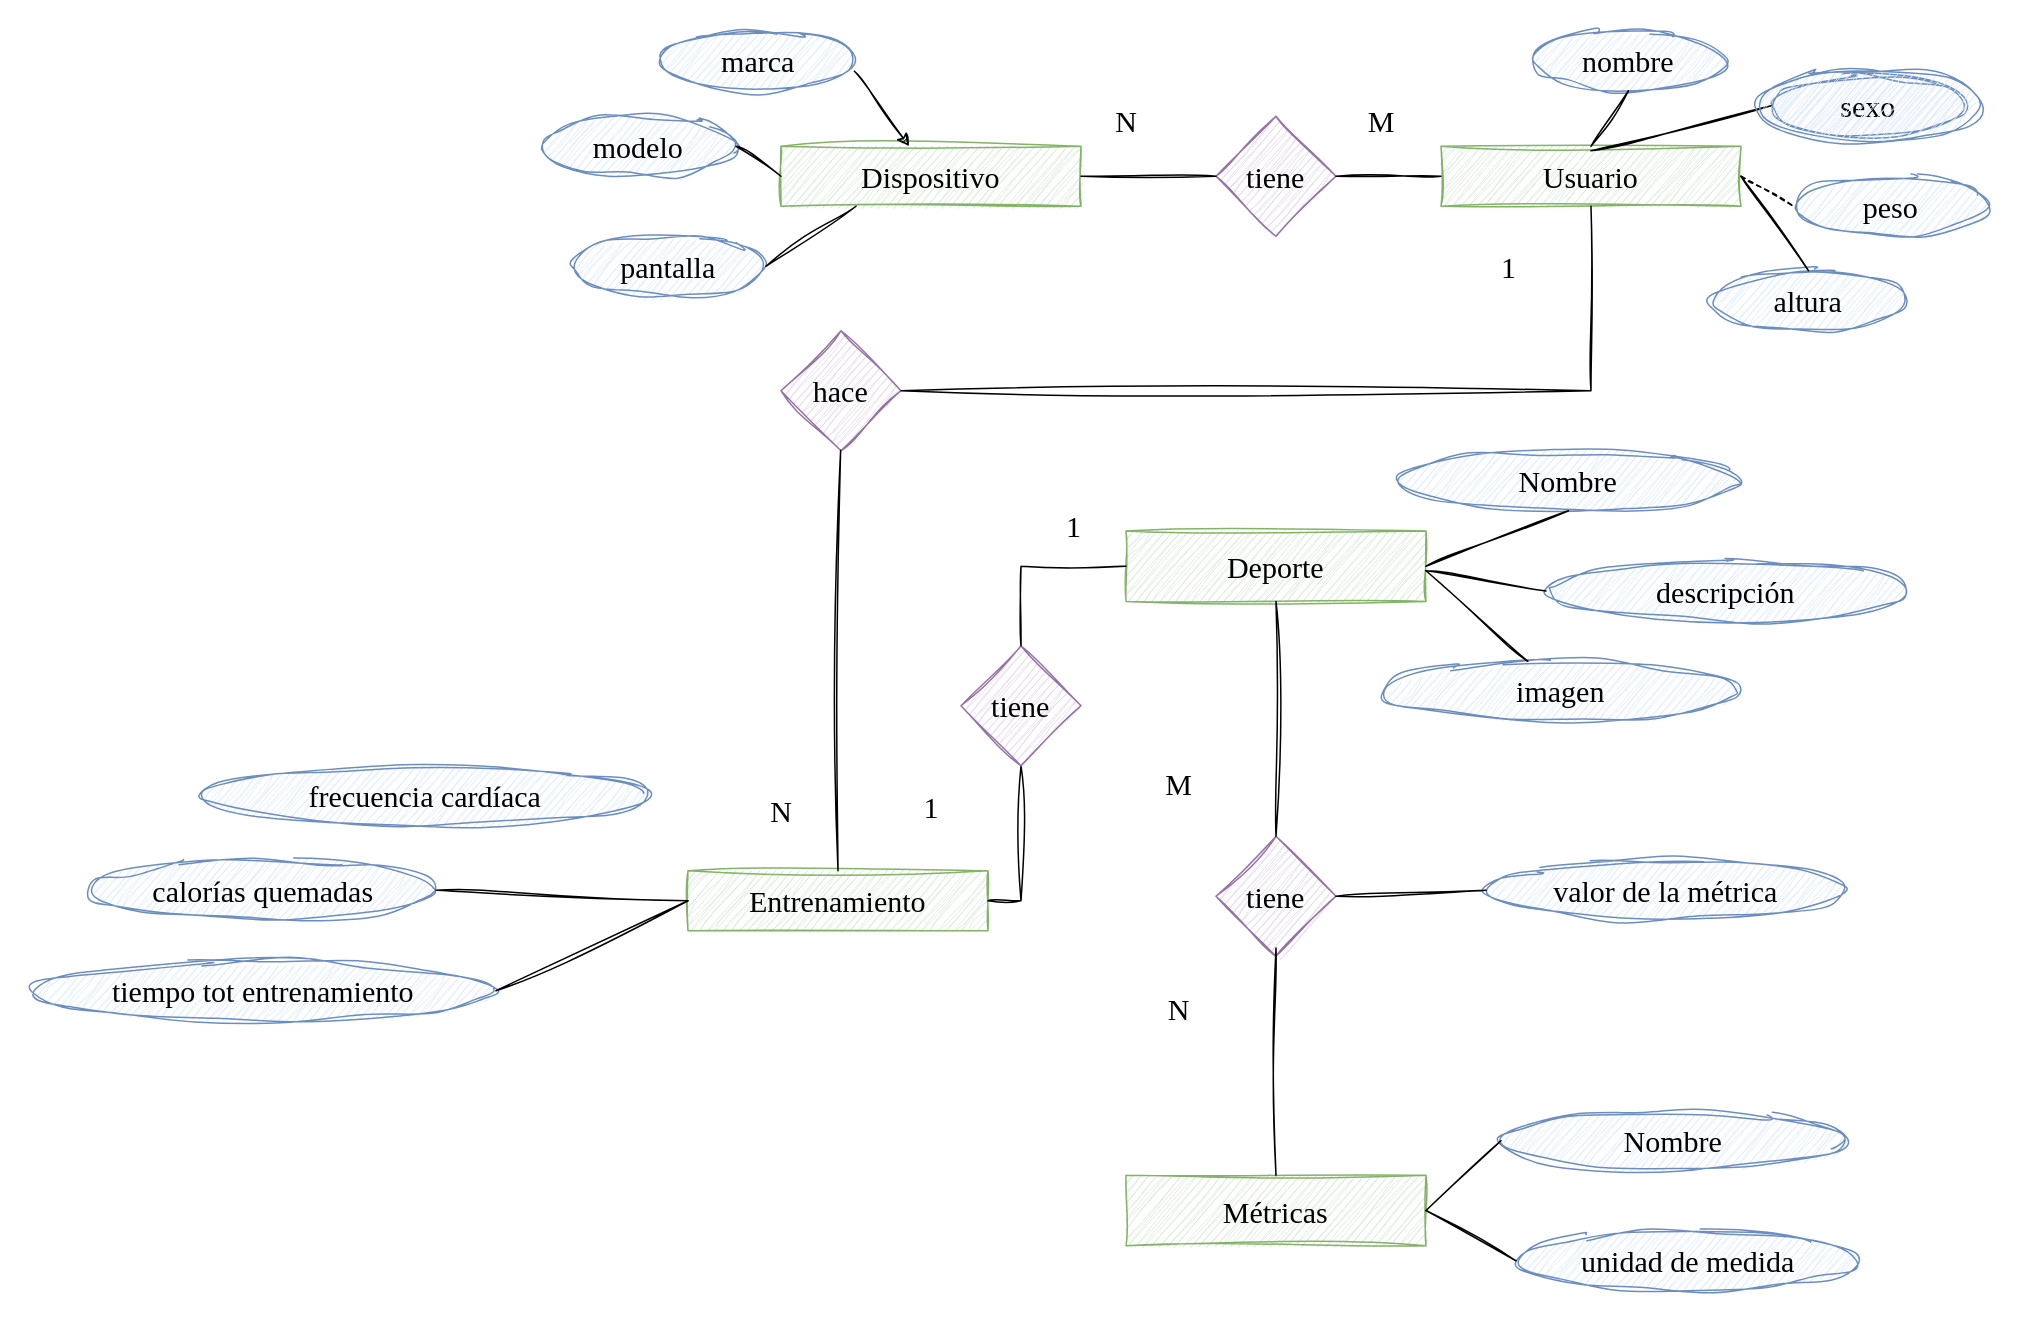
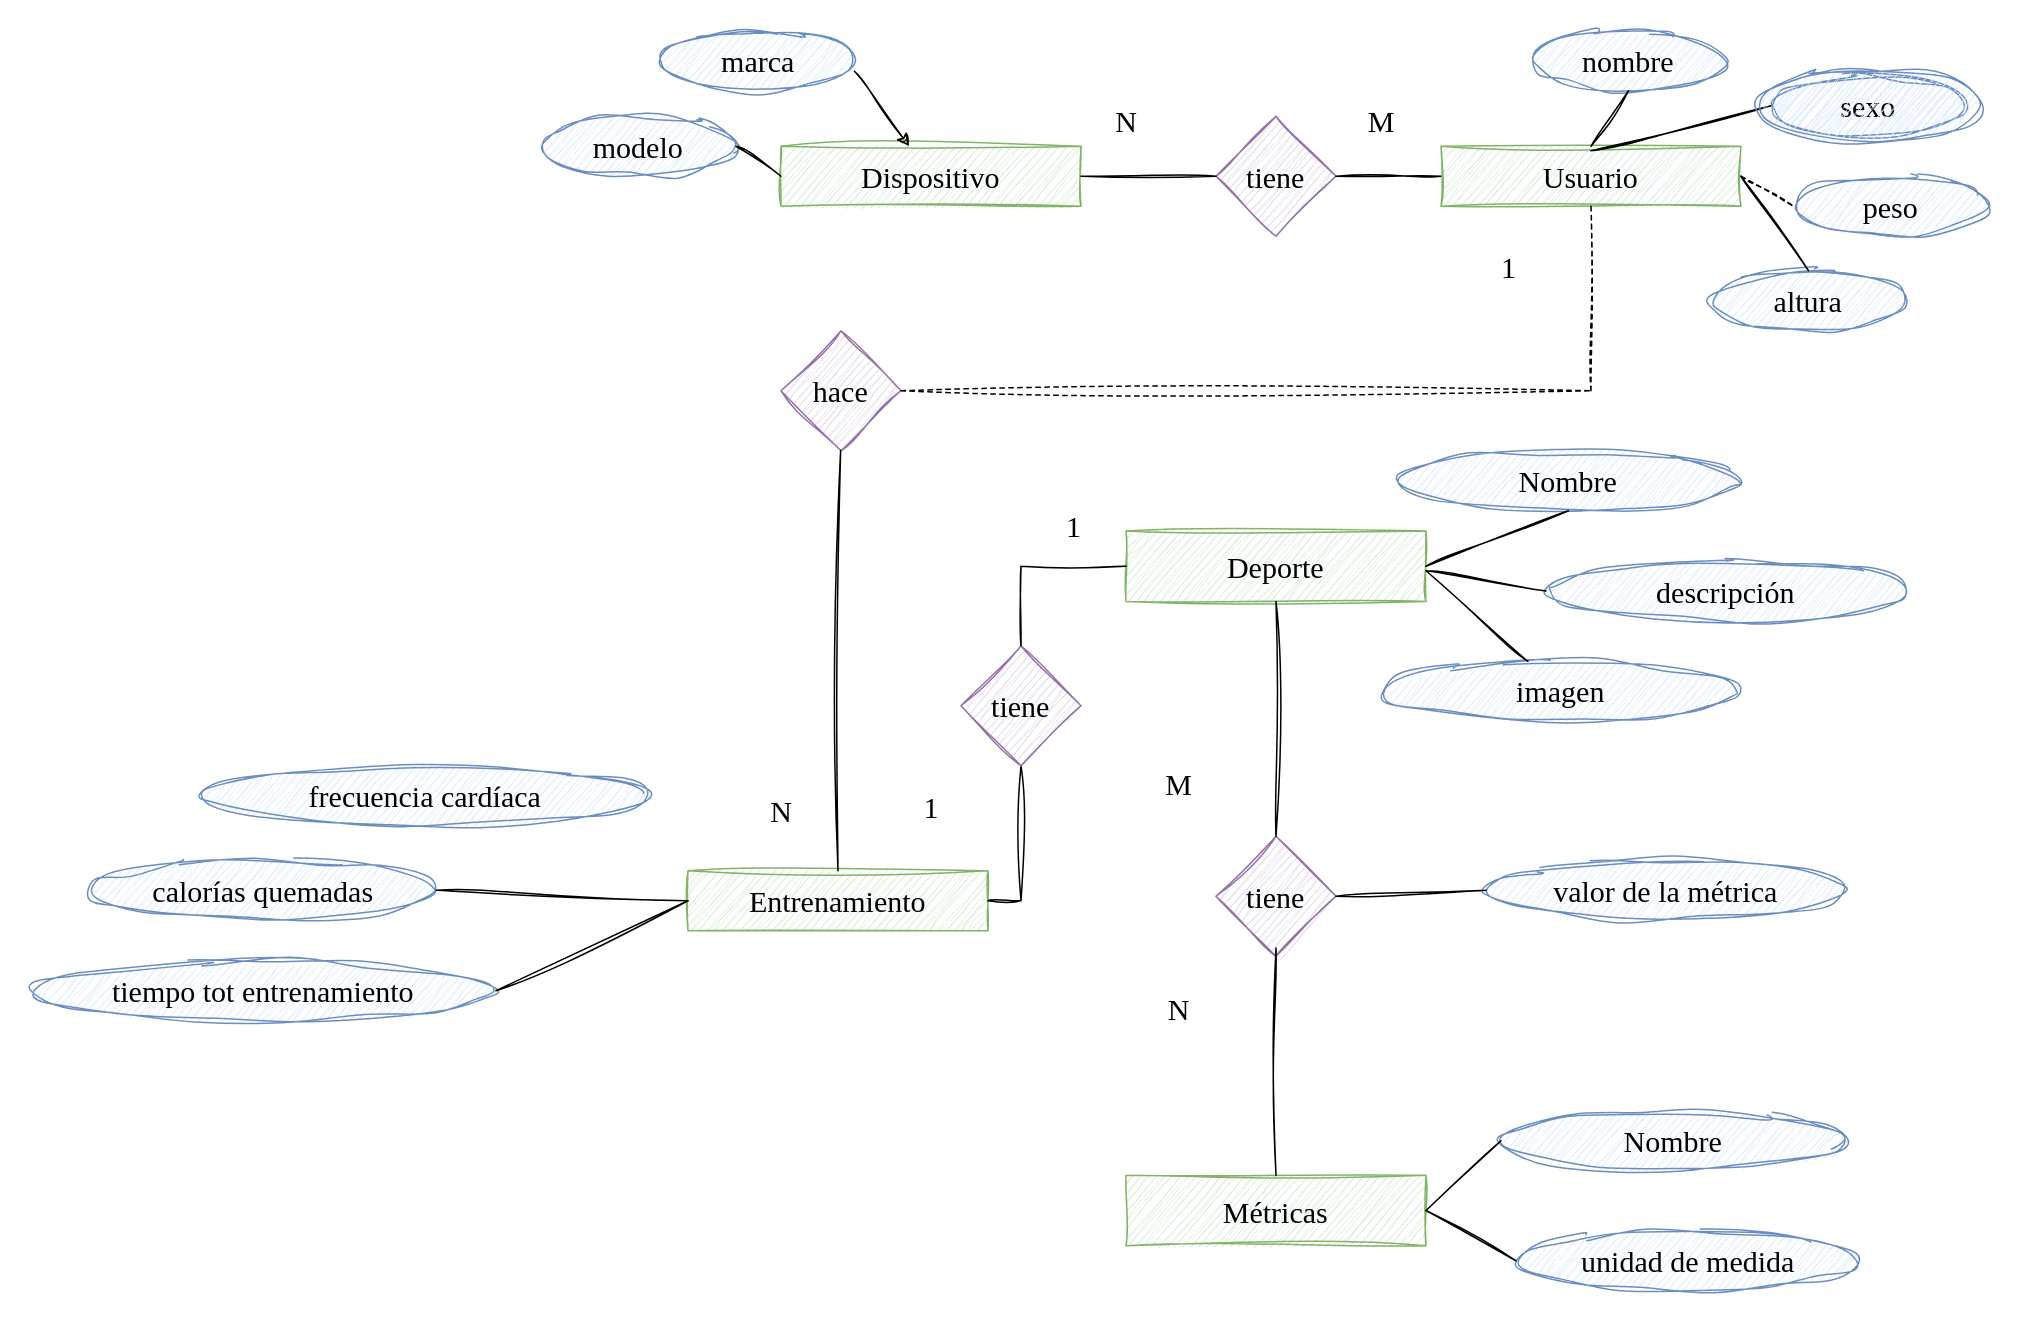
edge "Dispositivo" -- "pantalla": removed
node "pantalla": removed
edge "Usuario" -- "hace": style solid -> dashed
